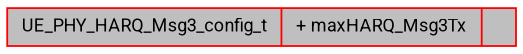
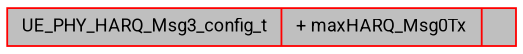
node "UE_PHY_HARQ_Msg3_config_t": text "+ maxHARQ_Msg3Tx" -> "+ maxHARQ_Msg0Tx"
